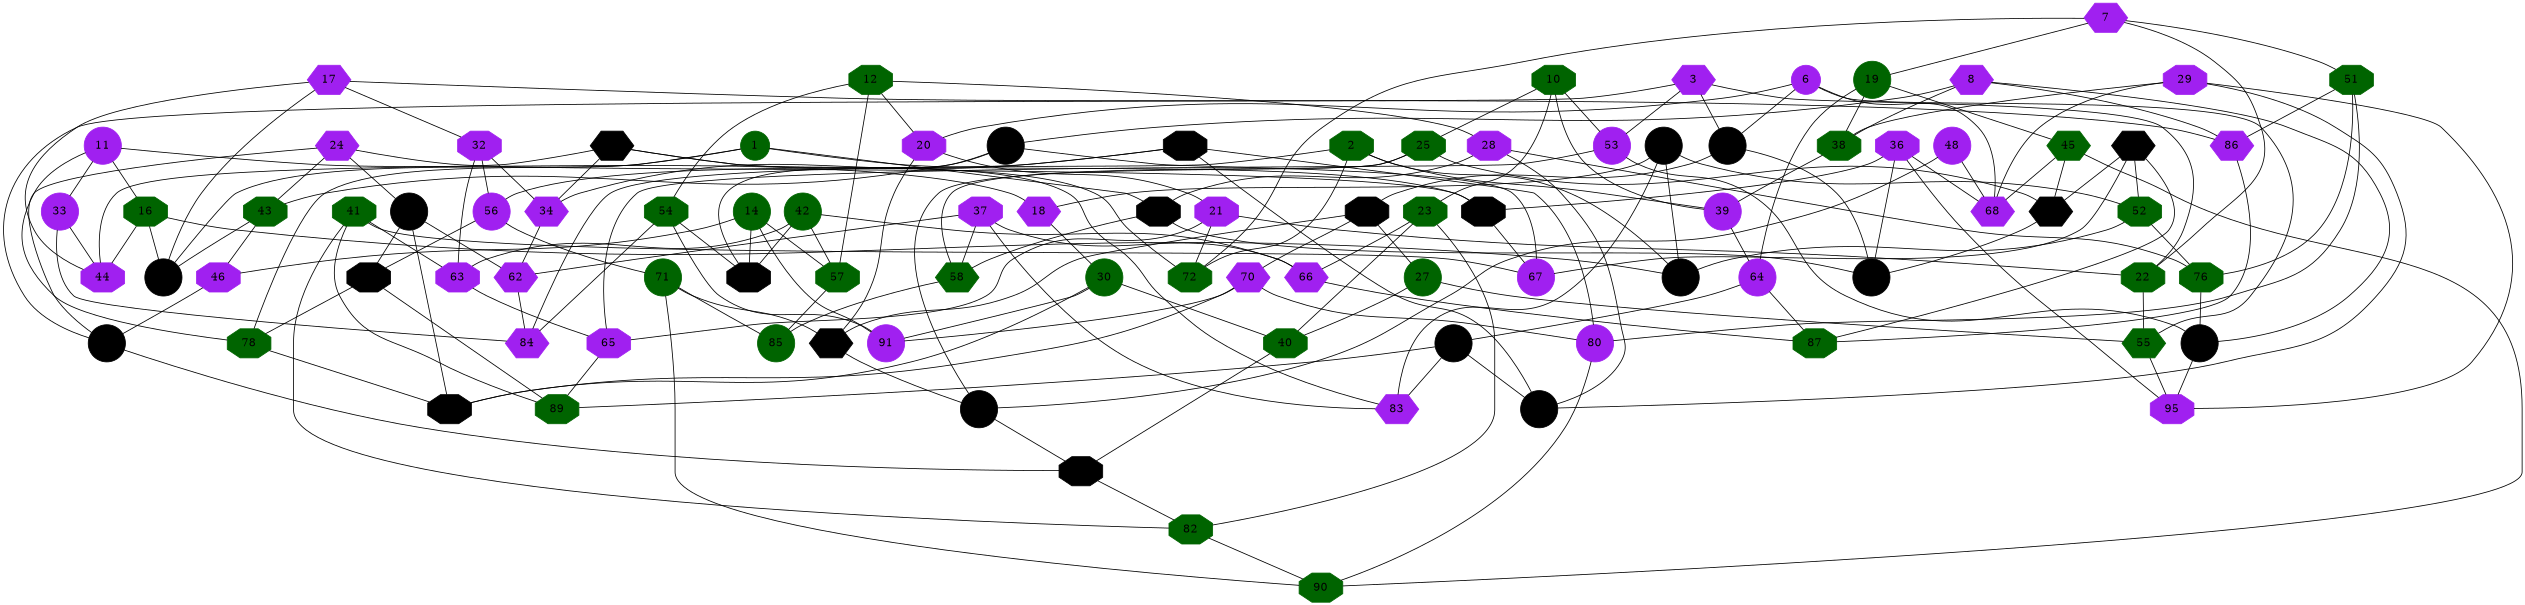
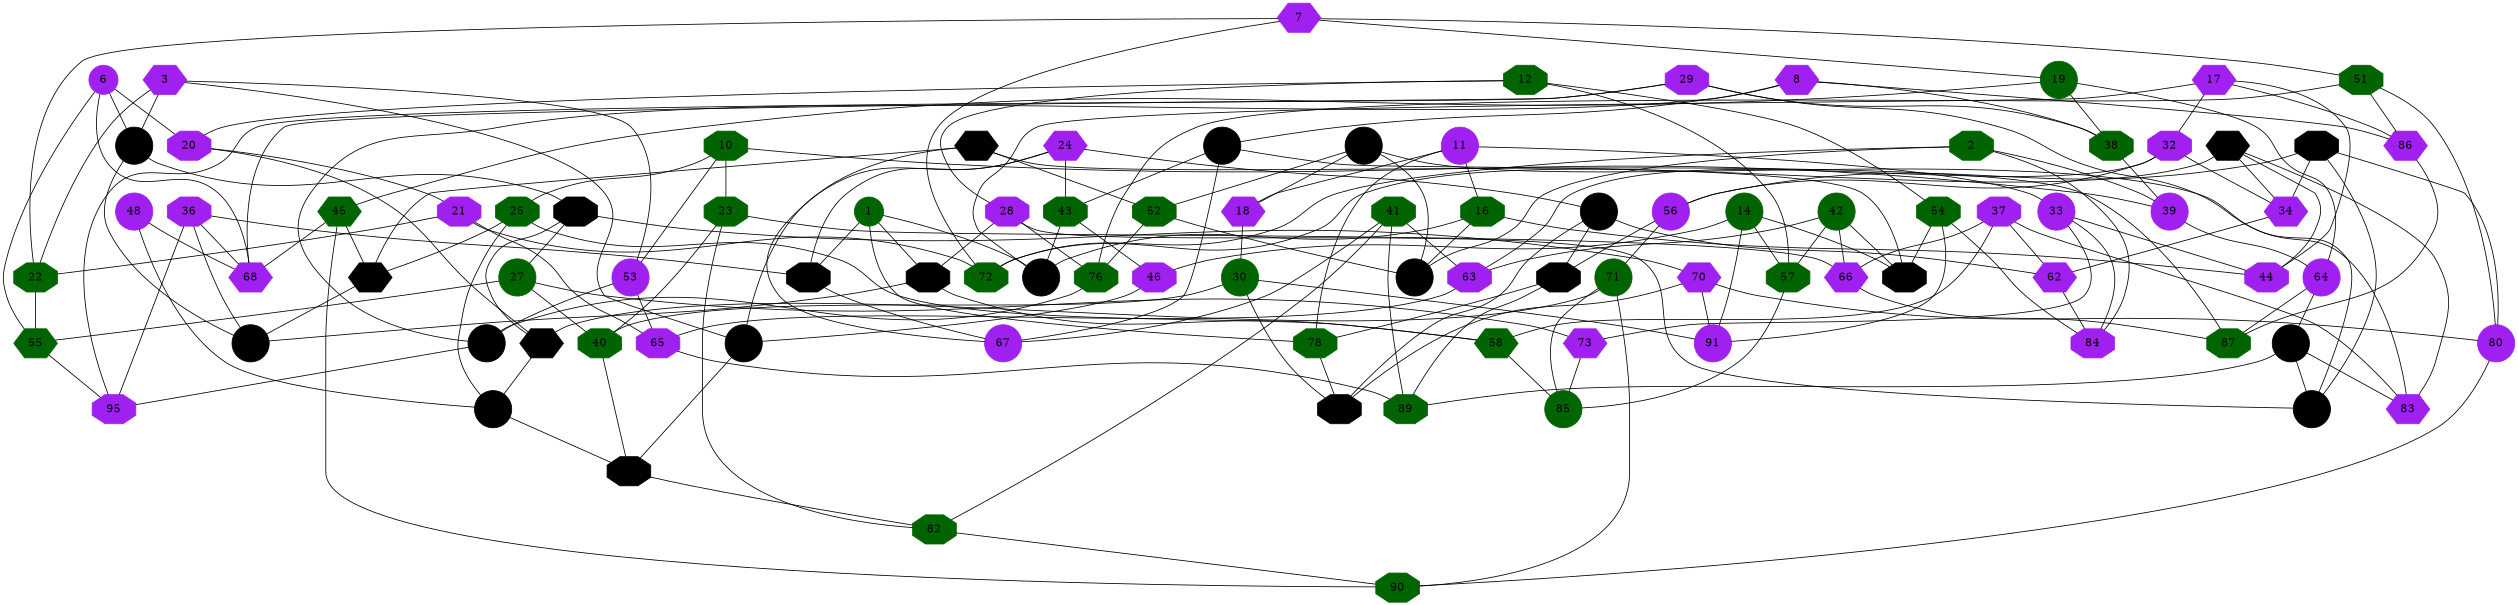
node "84": shape hexagon -> octagon
node "73": added
